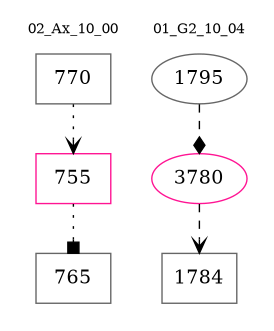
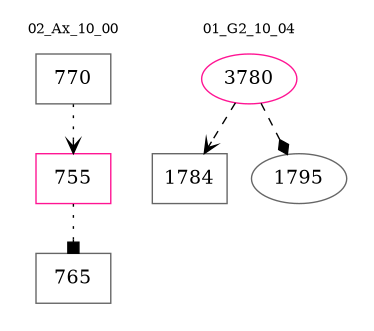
edge "1795" -> "3780": reversed
